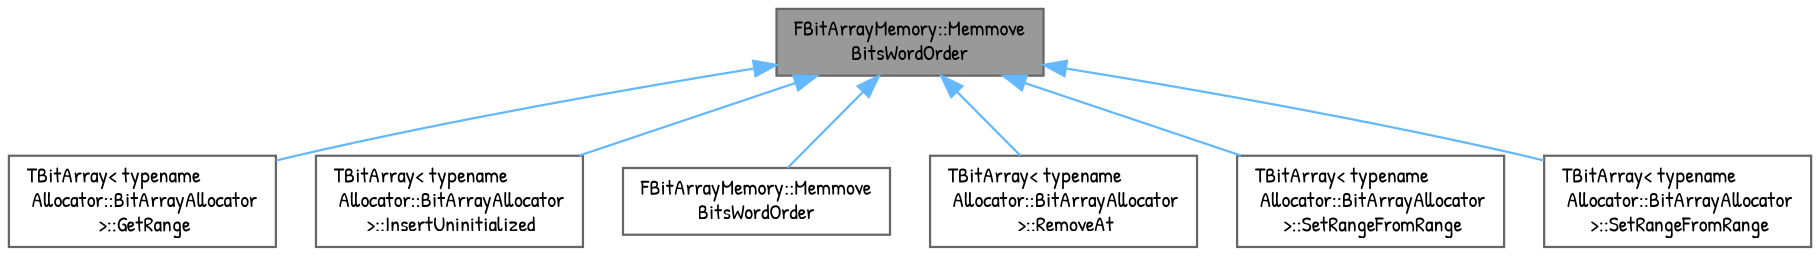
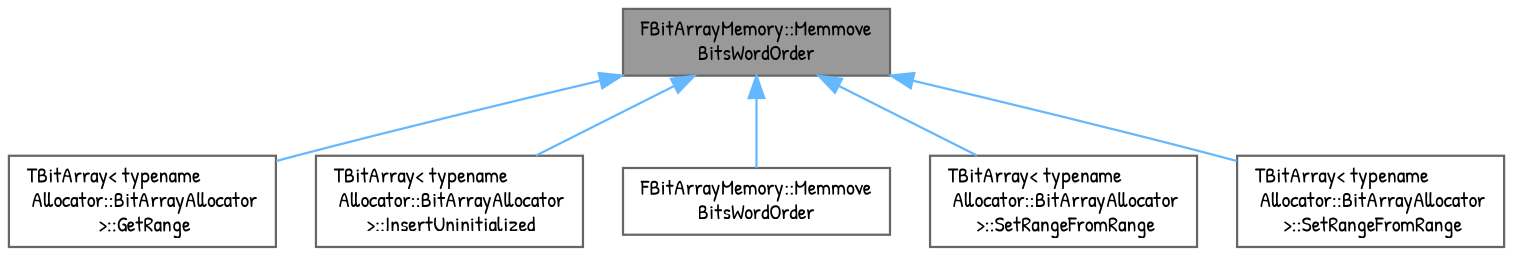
node "TBitArray< typename Allocator::BitArrayAllocator >::RemoveAt": removed
